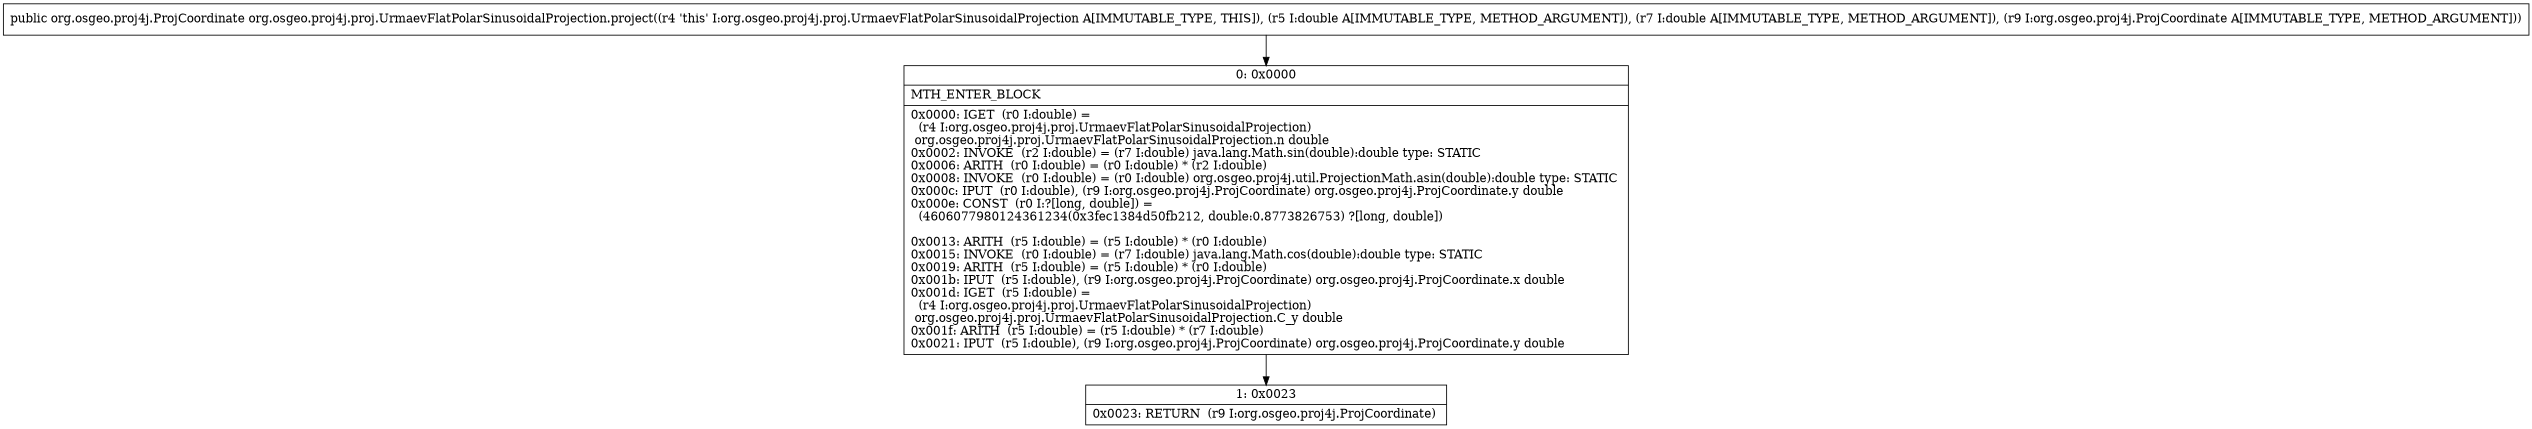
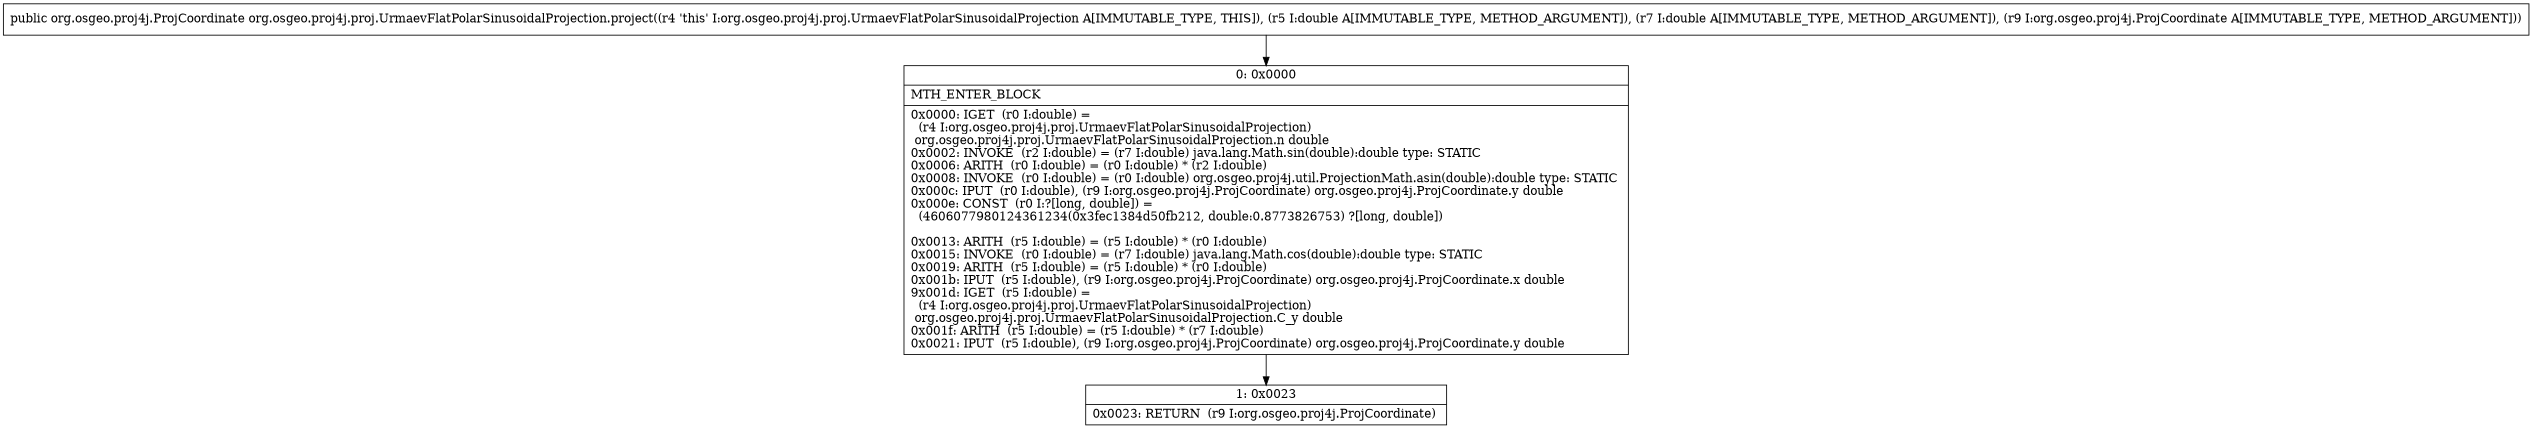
node "0: 0x0000": text "0x001d: IGET  (r5 I:double) =" -> "9x001d: IGET  (r5 I:double) ="
